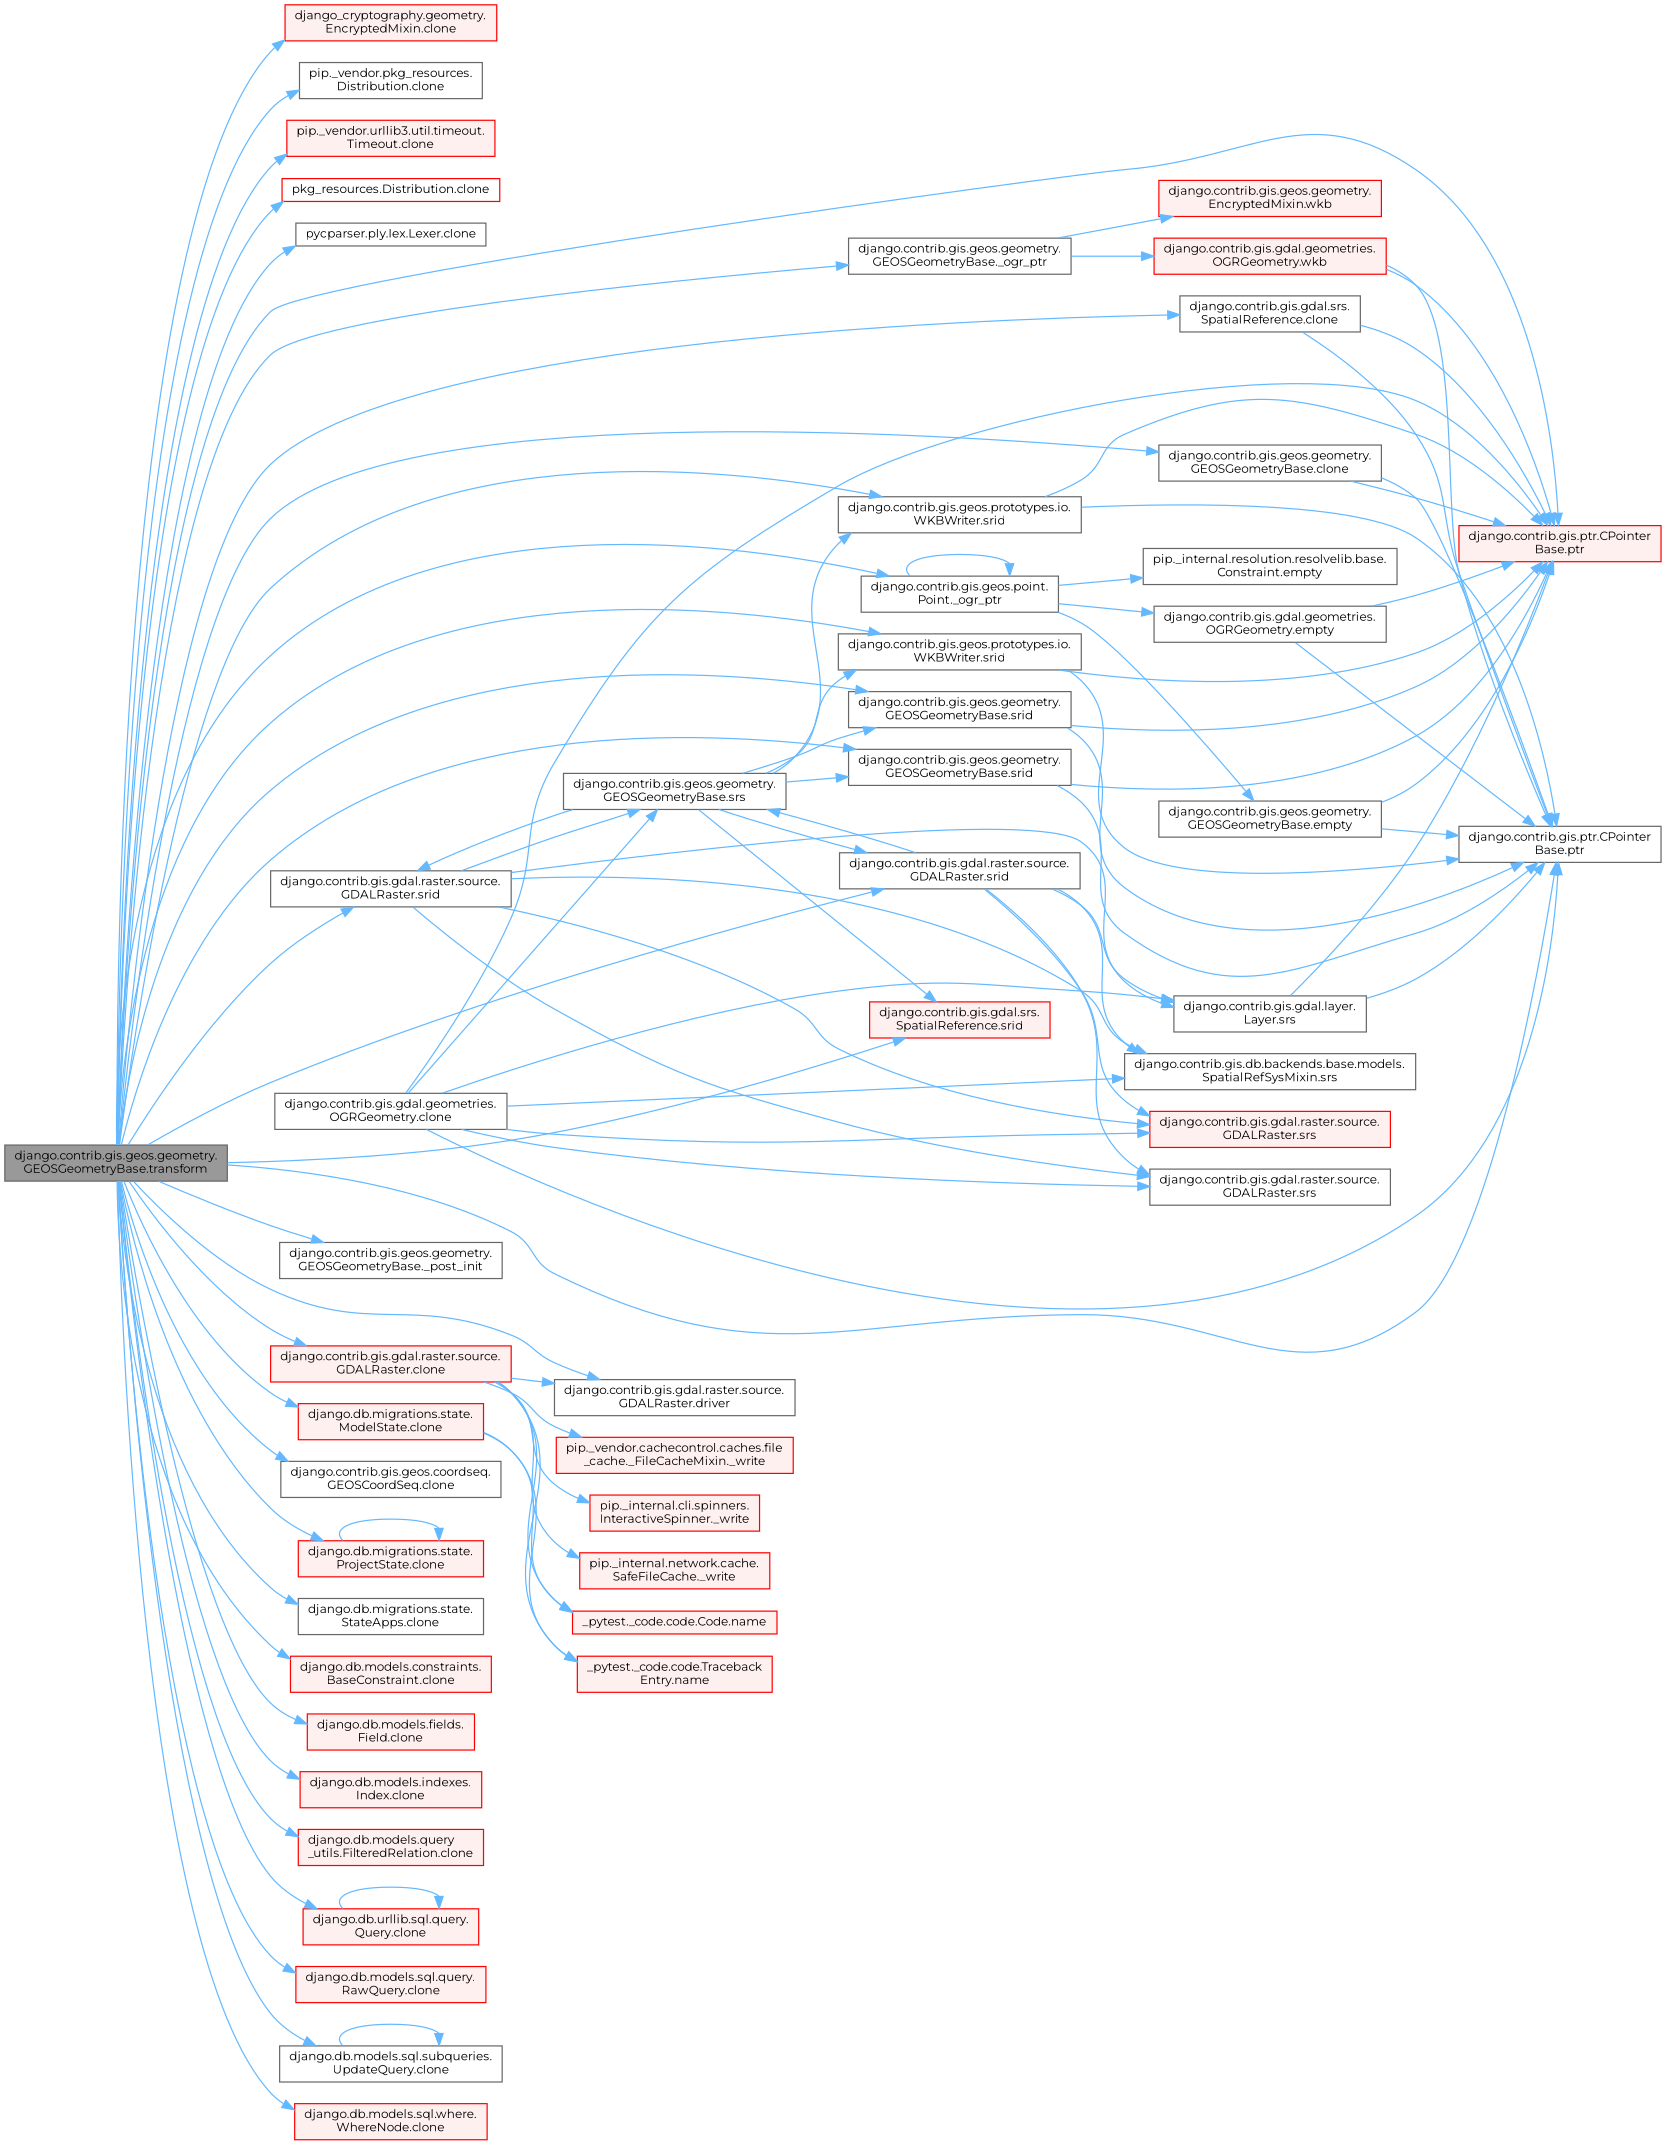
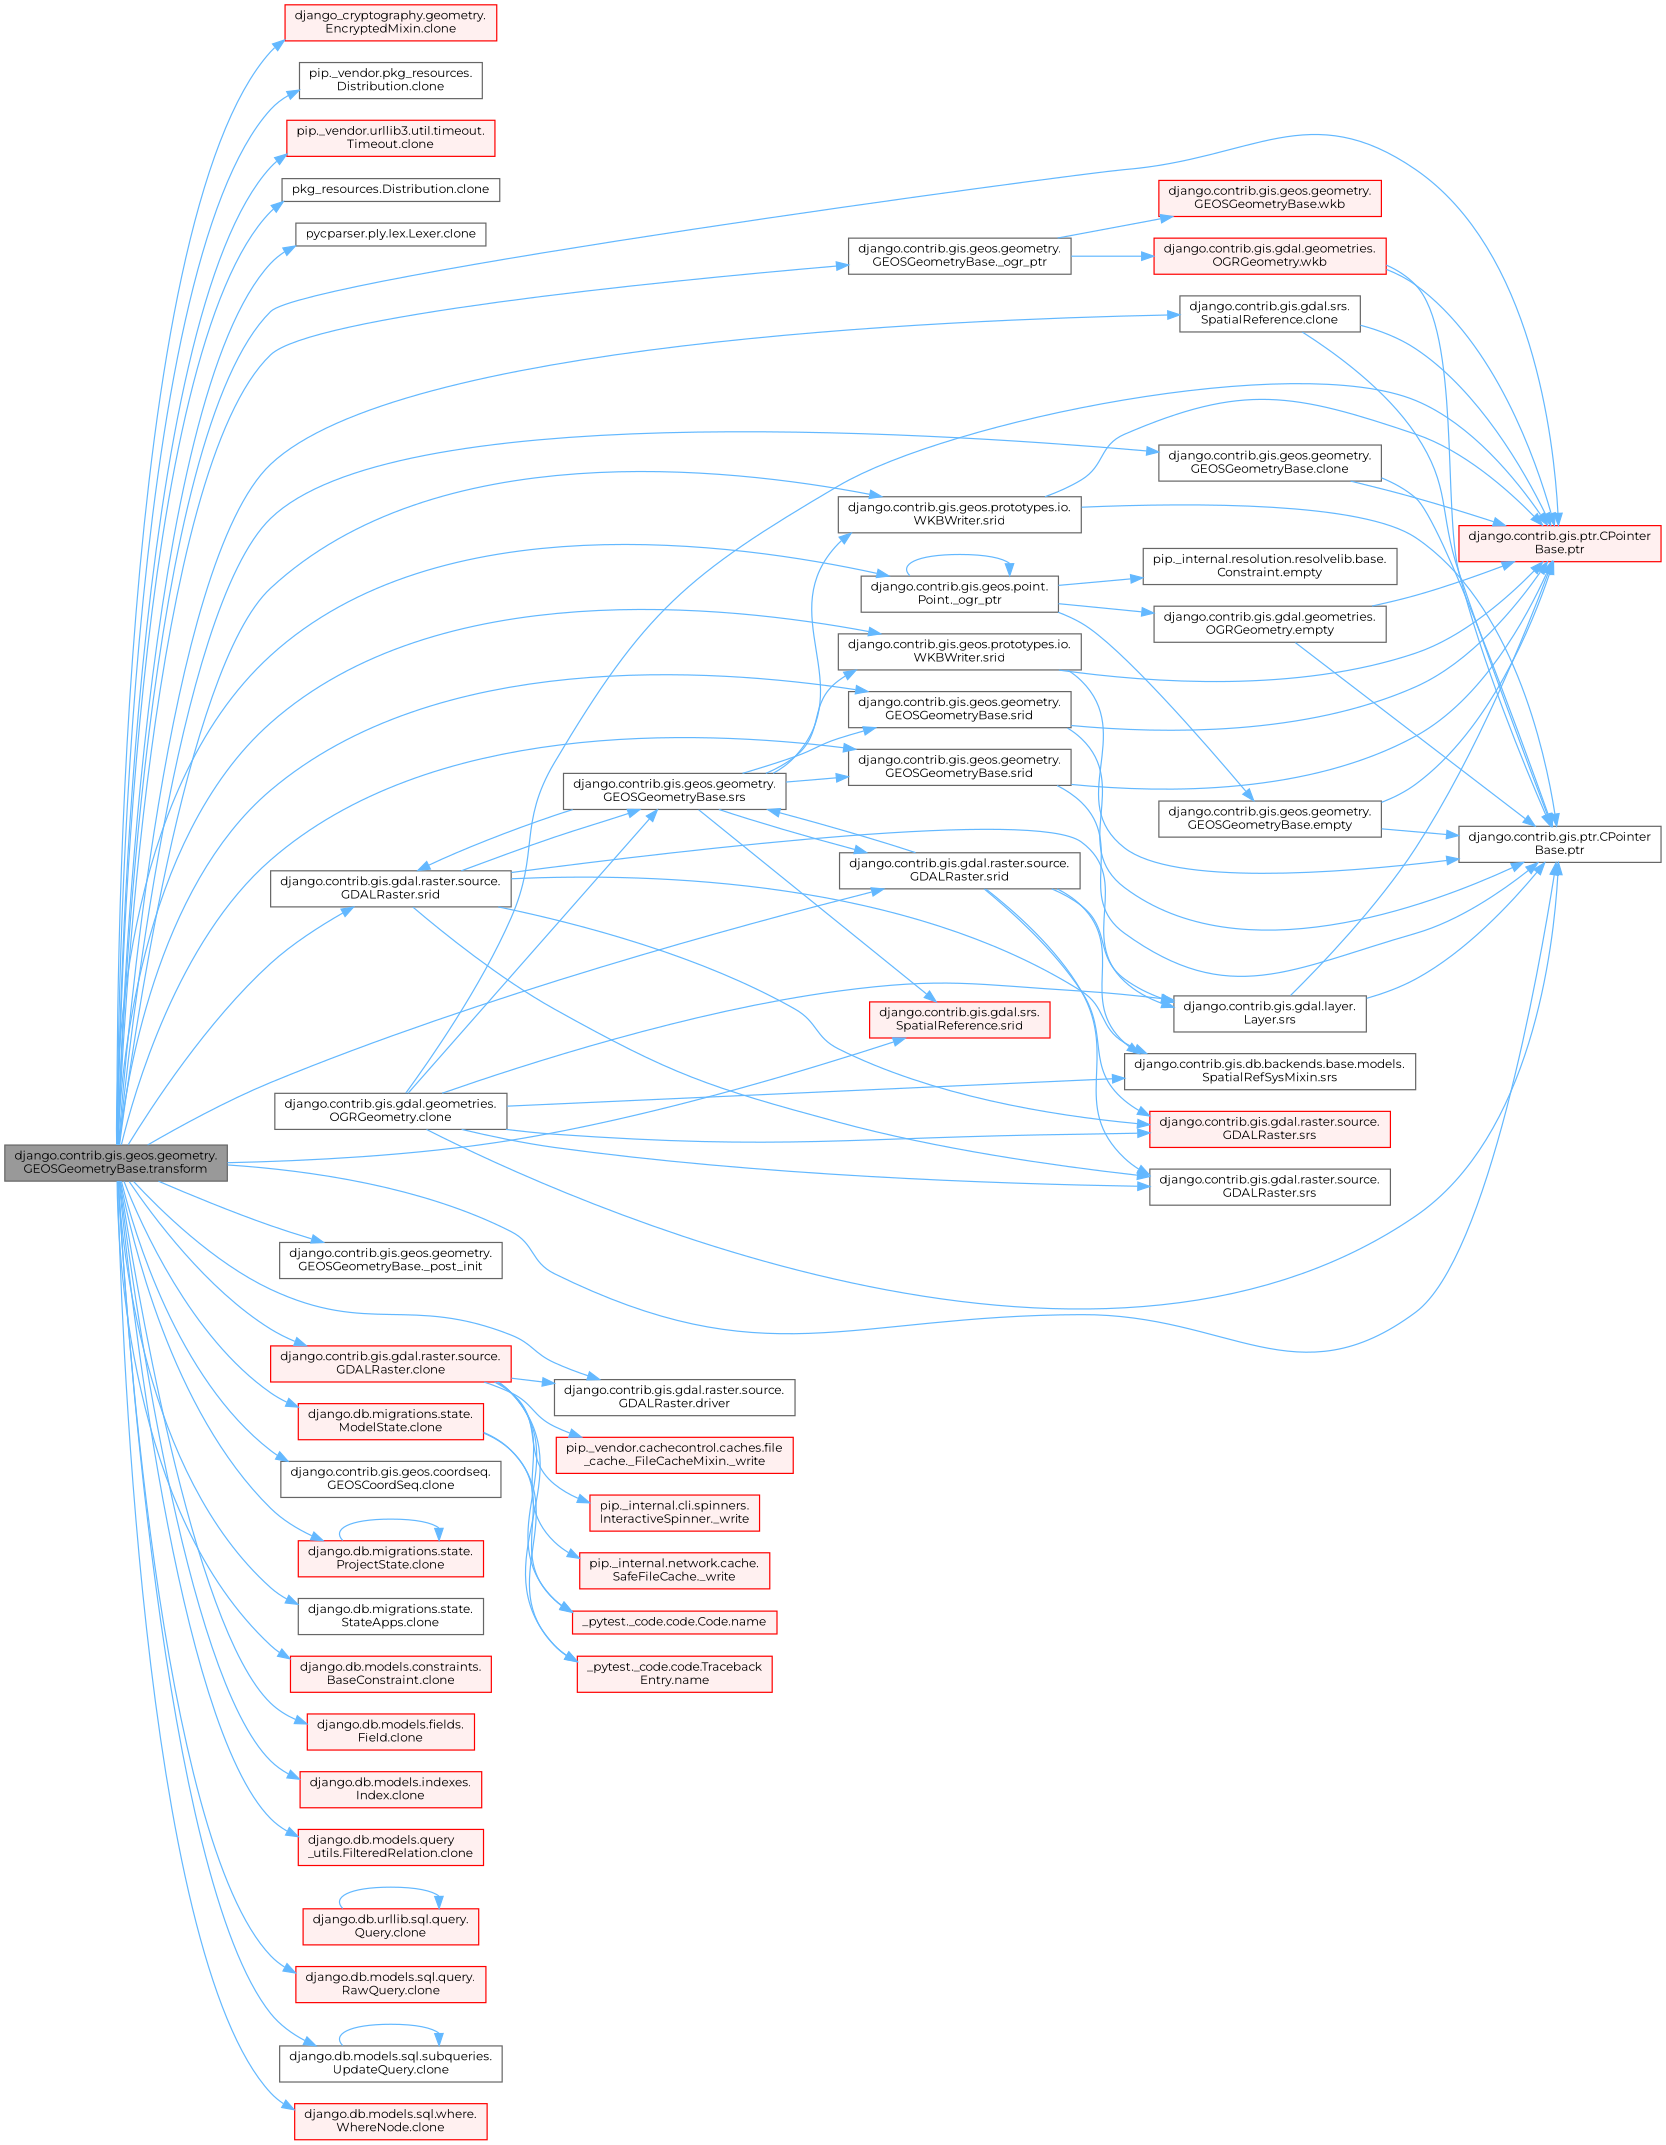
node "pkg_resources.Distribution.clone": color red -> grey40
node "django.contrib.gis.geos.geometry. EncryptedMixin.wkb": label "django.contrib.gis.geos.geometry. EncryptedMixin.wkb" -> "django.contrib.gis.geos.geometry. GEOSGeometryBase.wkb"
edge "django.contrib.gis.geos.geometry. GEOSGeometryBase.transform" -> "django.db.urllib.sql.query. Query.clone": removed
